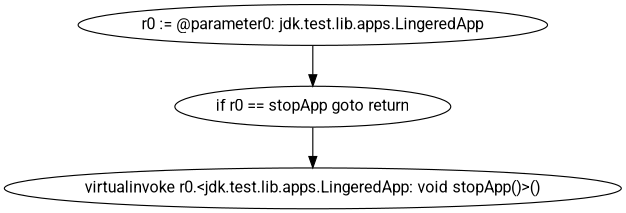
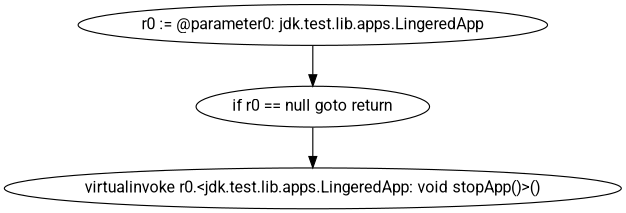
node "if r0 == stopApp goto return": label "if r0 == stopApp goto return" -> "if r0 == null goto return"
